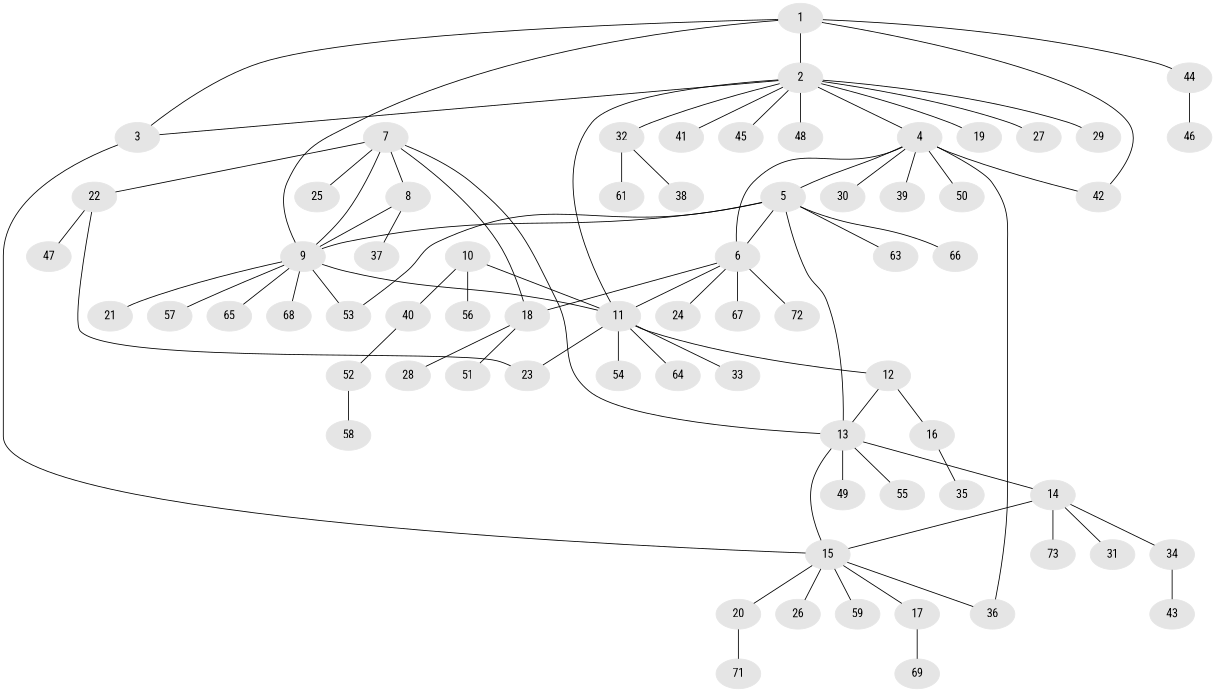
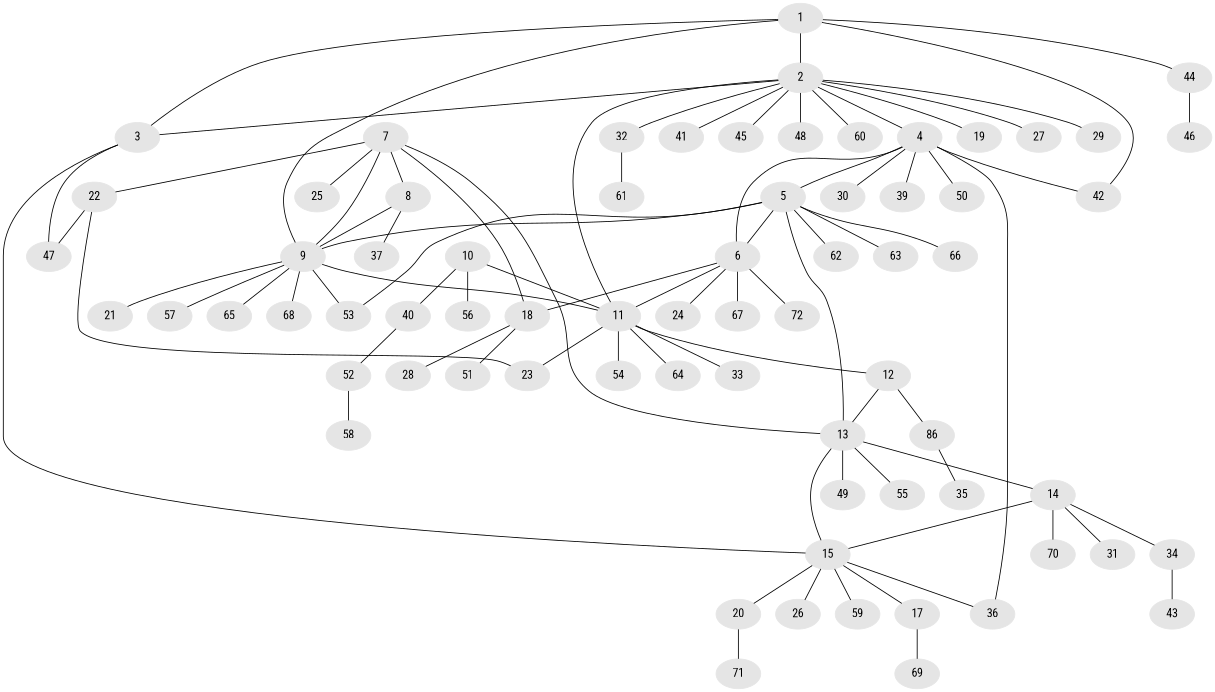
node "60": added
edge "3" -- "47": added
node "38": removed
node "62": added
node "16": label "16" -> "86"
node "73": label "73" -> "70"
